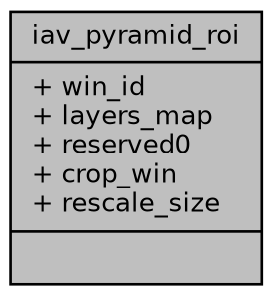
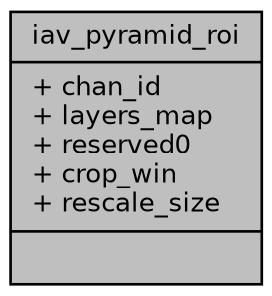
node "iav_pyramid_roi": text "+ win_id" -> "+ chan_id"
